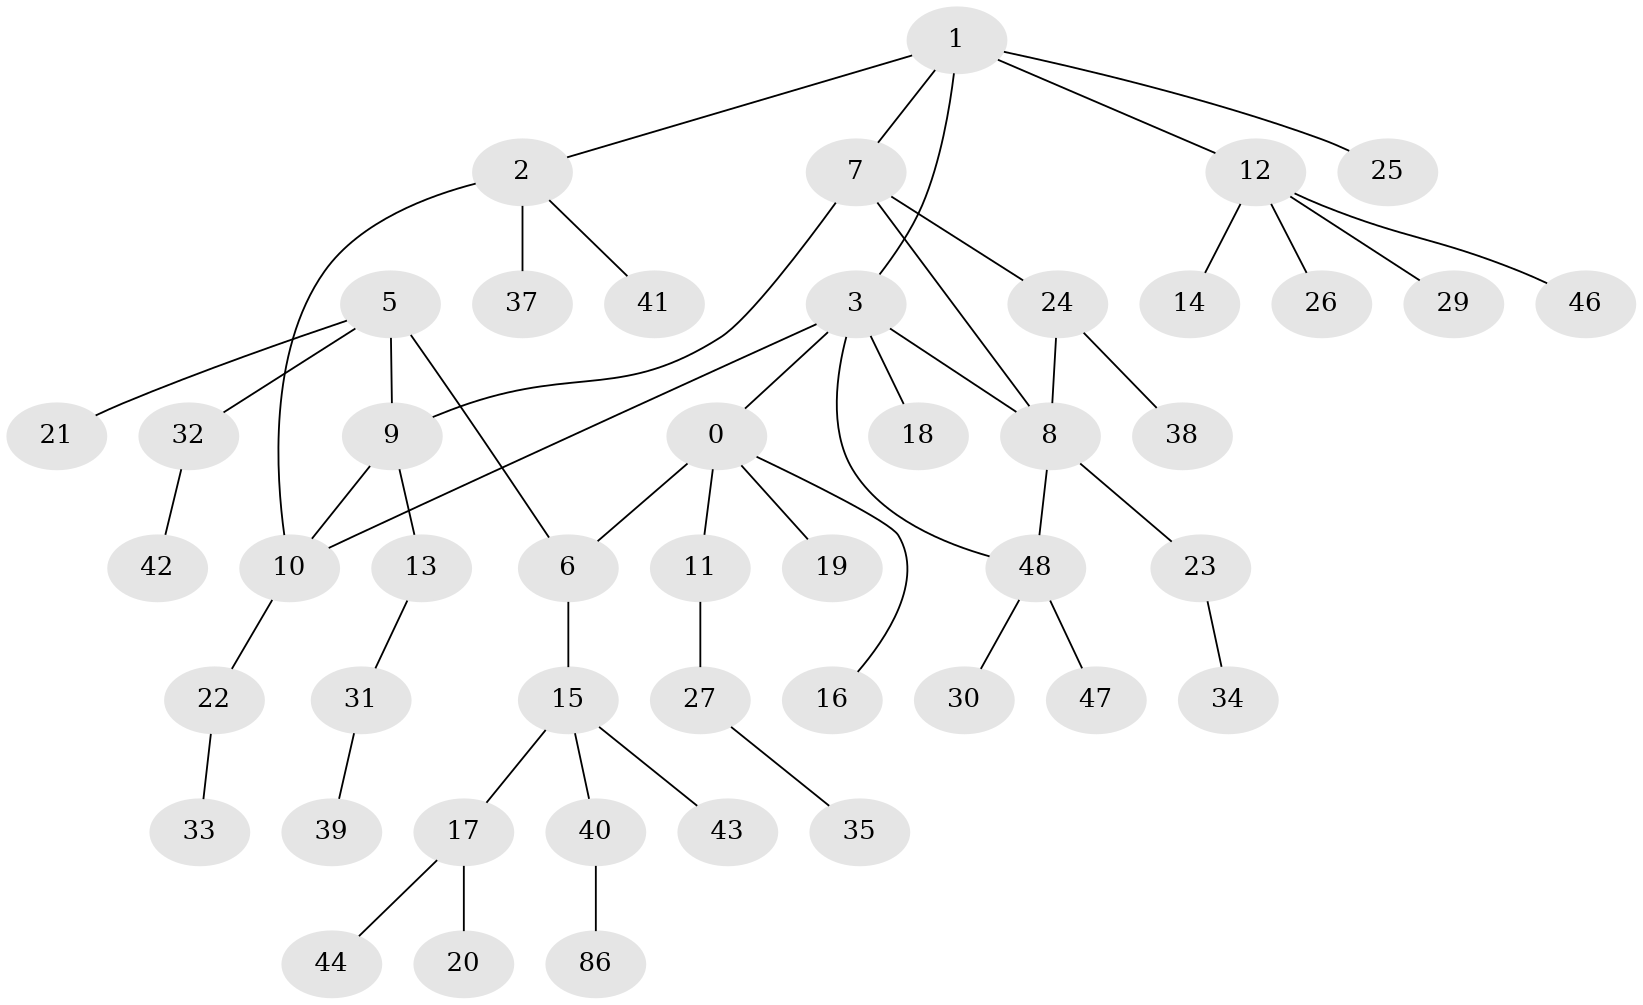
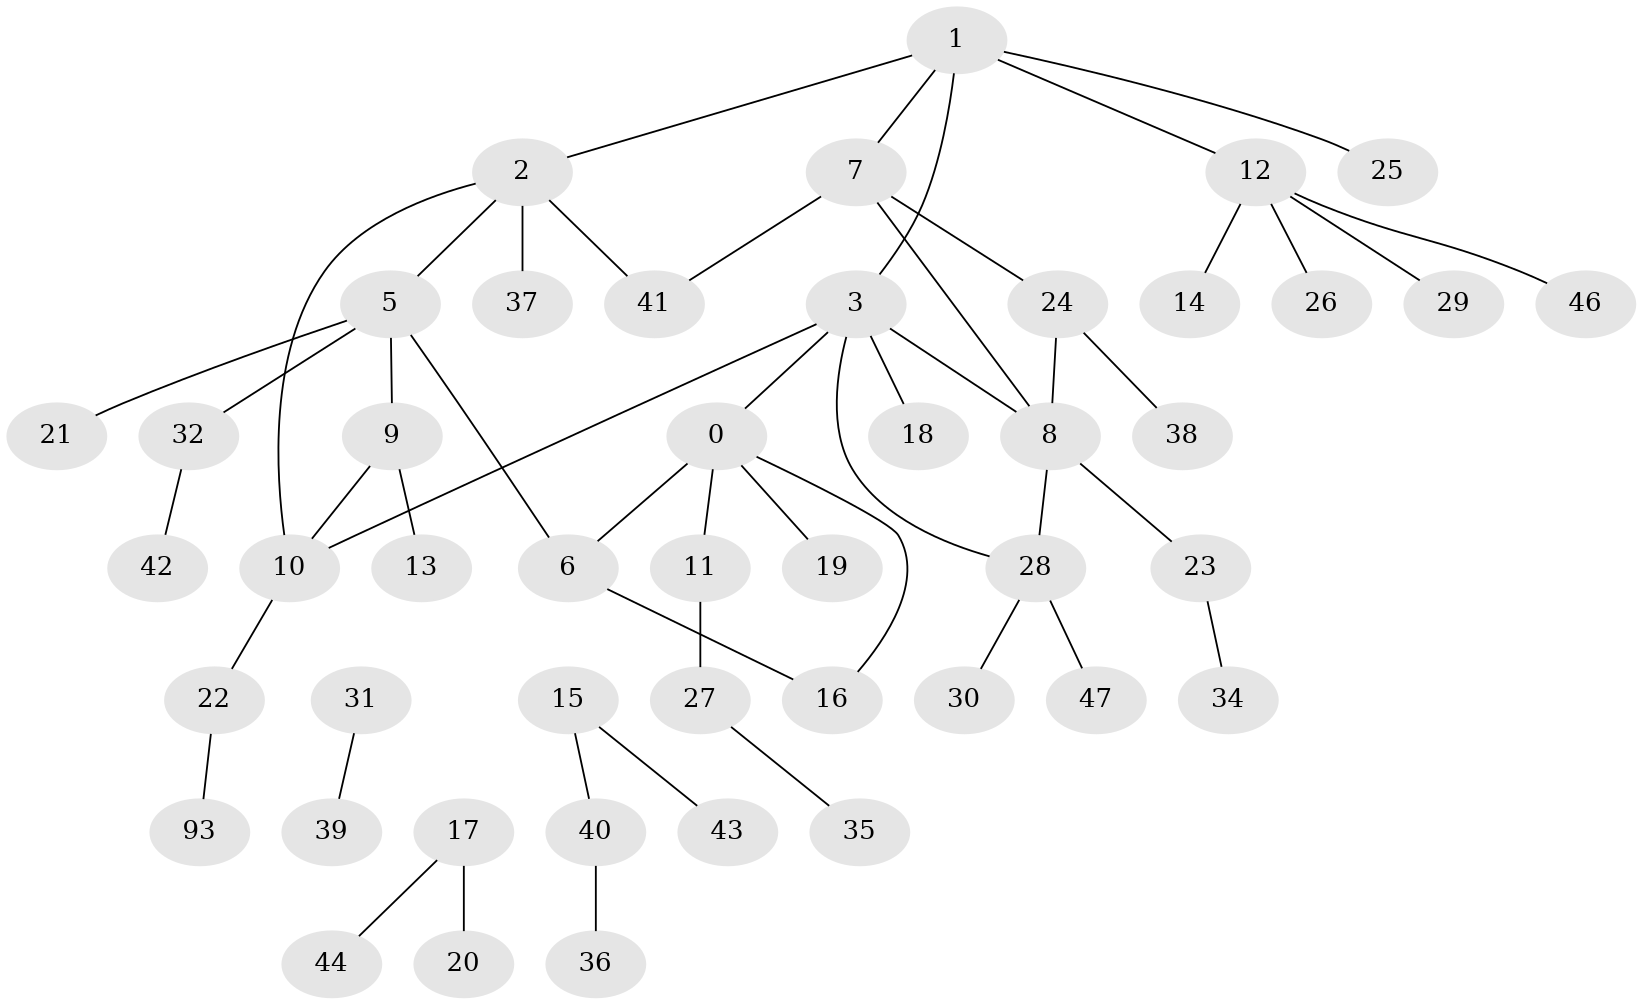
edge "2" -- "5": added
edge "7" -- "9": now "7" -- "41"
node "48": label "48" -> "28"
edge "13" -- "31": removed
edge "6" -- "15": now "6" -- "16"
edge "15" -- "17": removed
node "33": label "33" -> "93"
node "86": label "86" -> "36"
